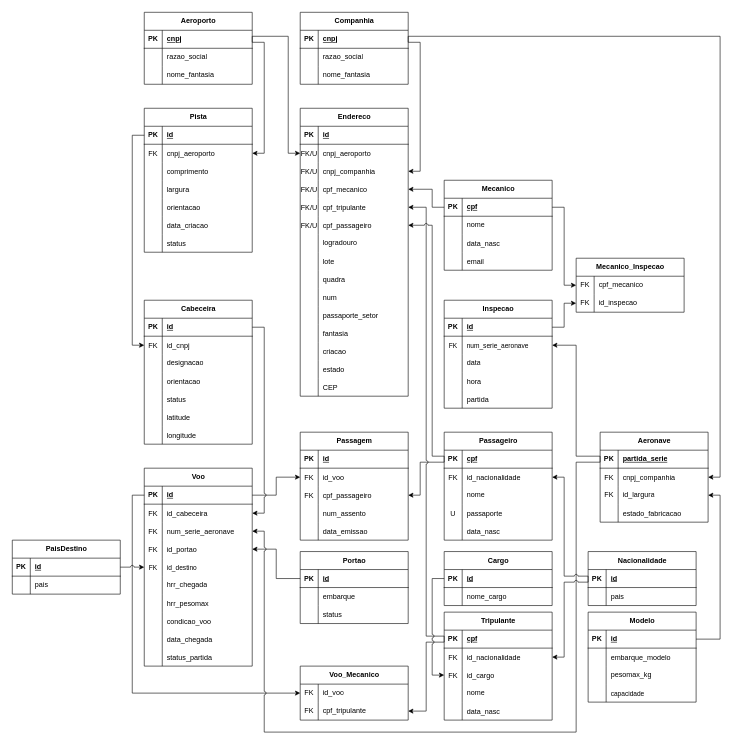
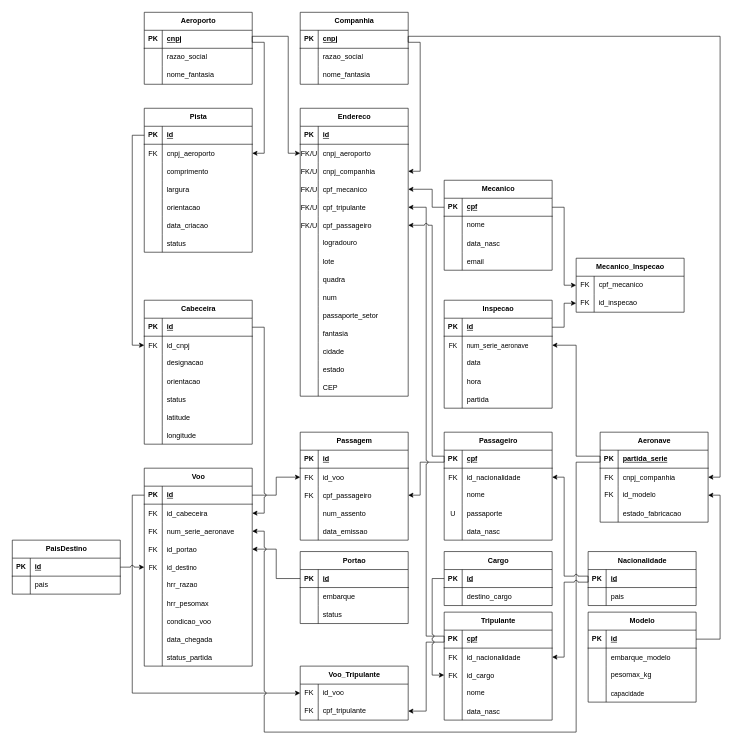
node "criacao": label "criacao" -> "cidade"
node "id_largura": label "id_largura" -> "id_modelo"
node "hrr_chegada": label "hrr_chegada" -> "hrr_razao"
node "nome_cargo": label "nome_cargo" -> "destino_cargo"
node "Voo_Mecanico": label "Voo_Mecanico" -> "Voo_Tripulante"
